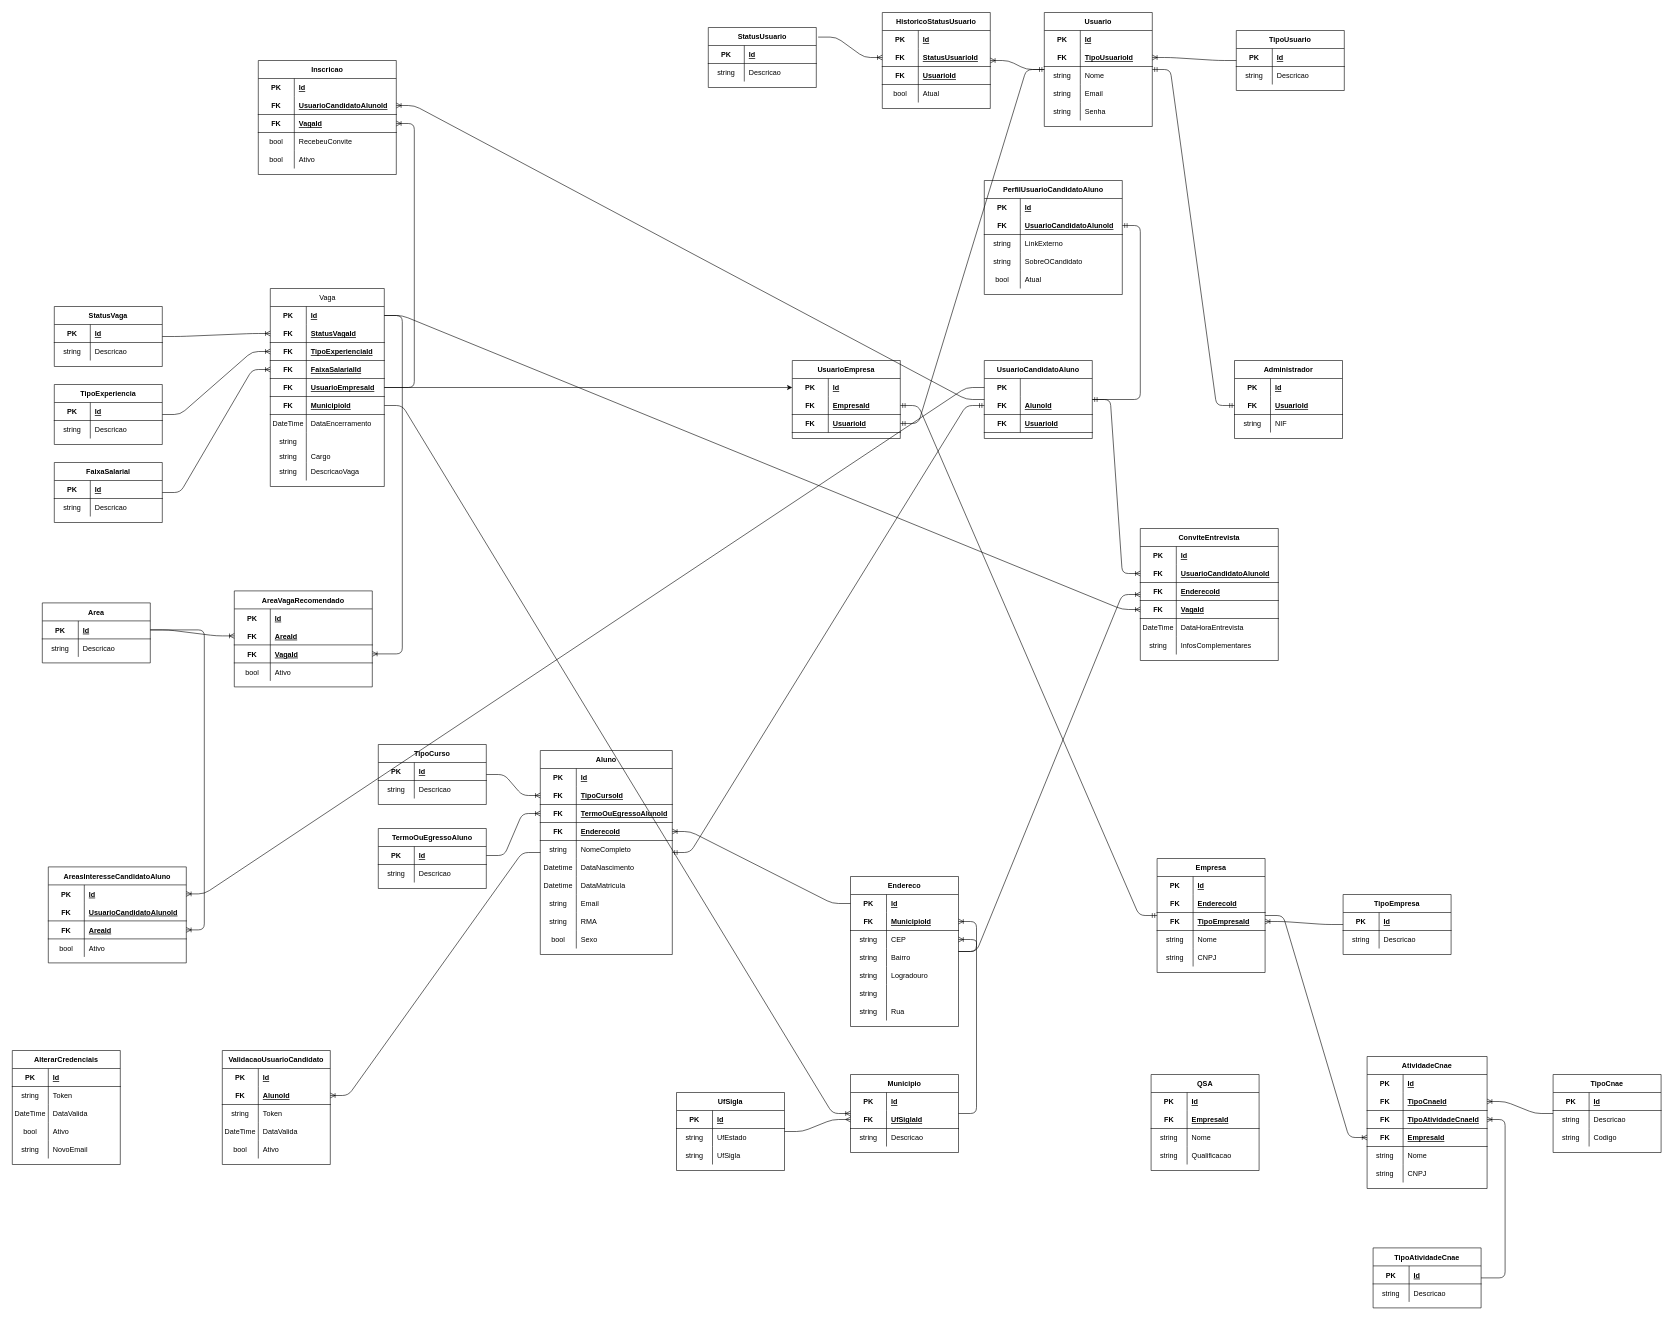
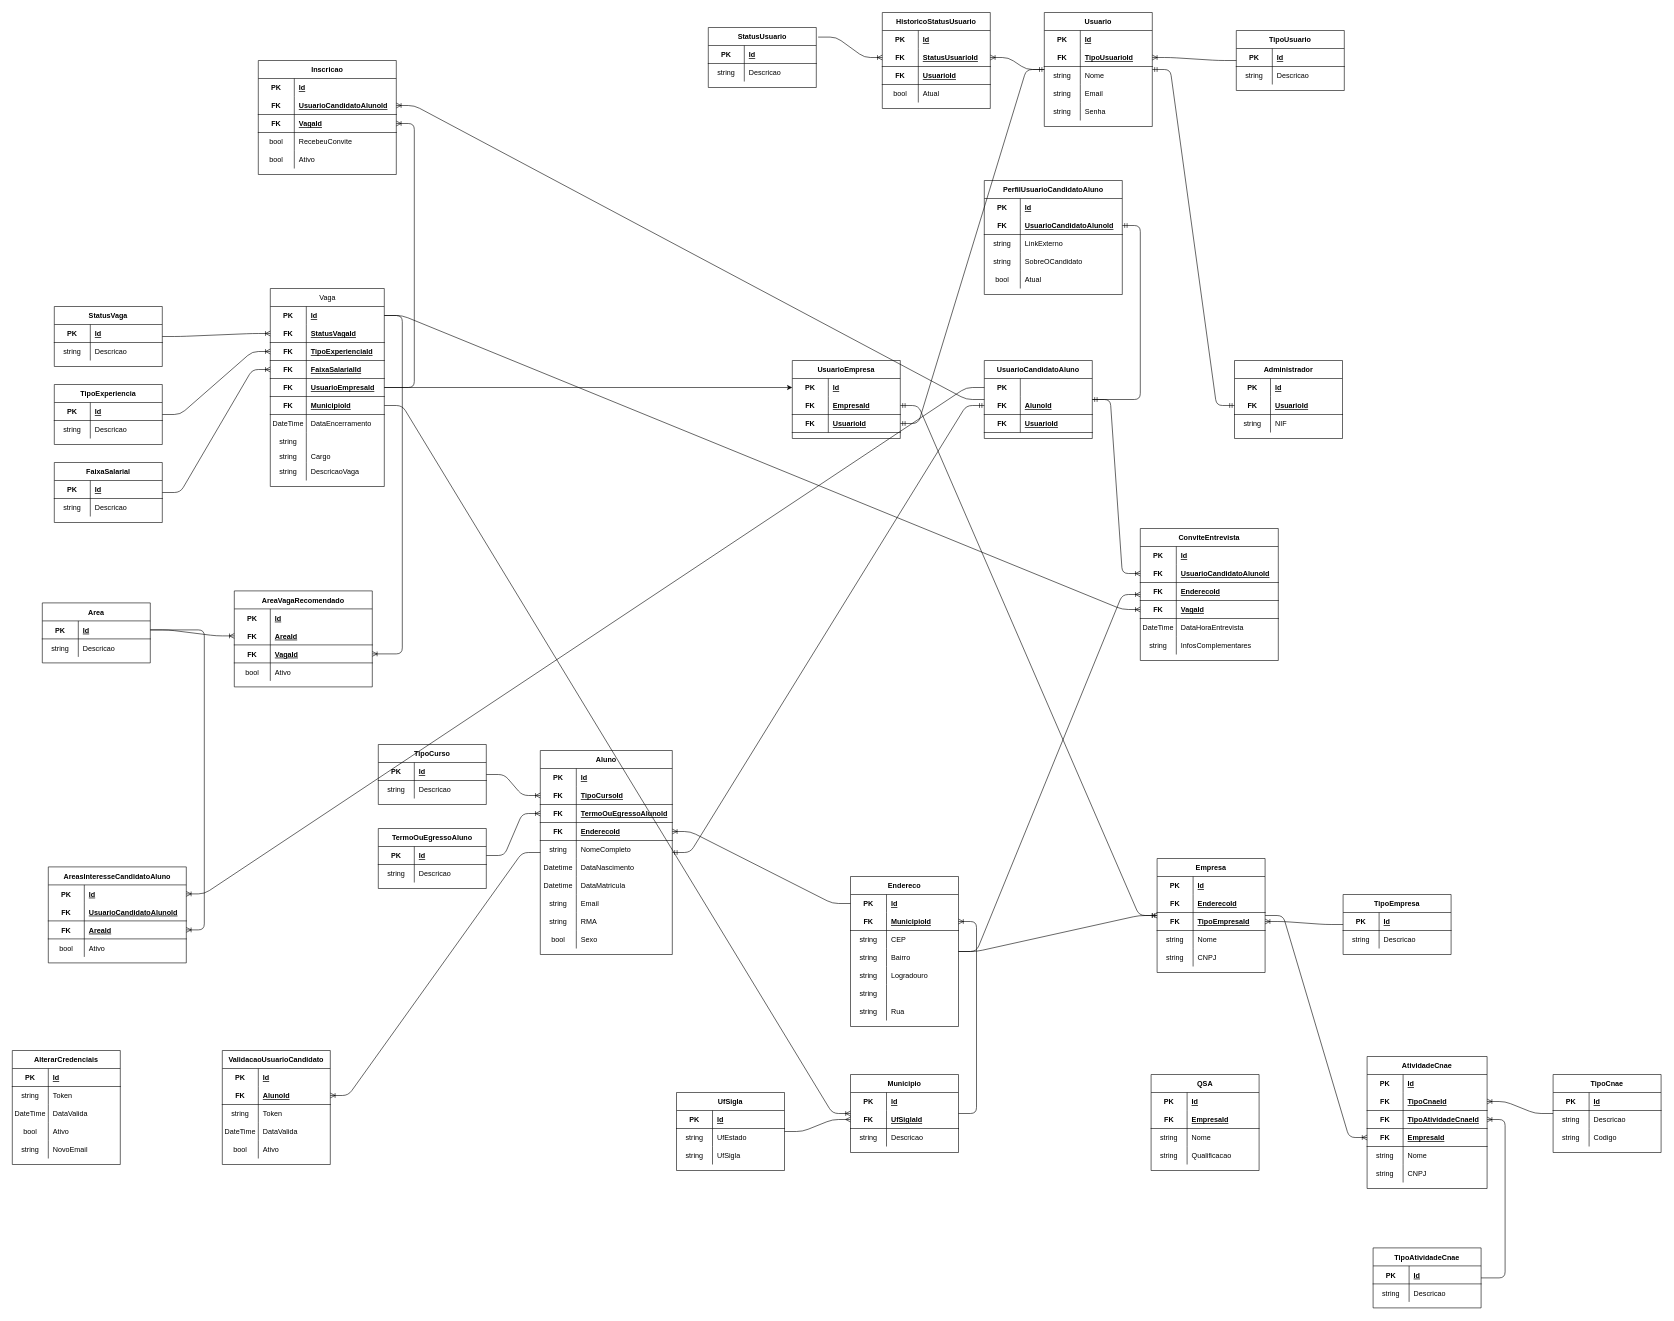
edge "Usuario" -> "HistoricoStatusUsuario": now "Usuario" -> "StatusUsuarioId"
edge "Endereco" -> "CEP": now "Endereco" -> "Empresa"
